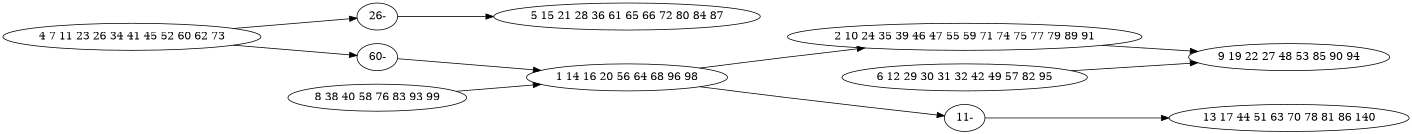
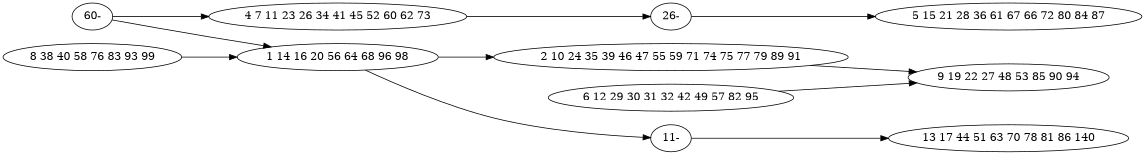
node "5 15 21 28 36 61 65 66 72 80 84 87": label "5 15 21 28 36 61 65 66 72 80 84 87" -> "5 15 21 28 36 61 67 66 72 80 84 87"
edge "4 7 11 23 26 34 41 45 52 60 62 73" -> "60-": reversed
